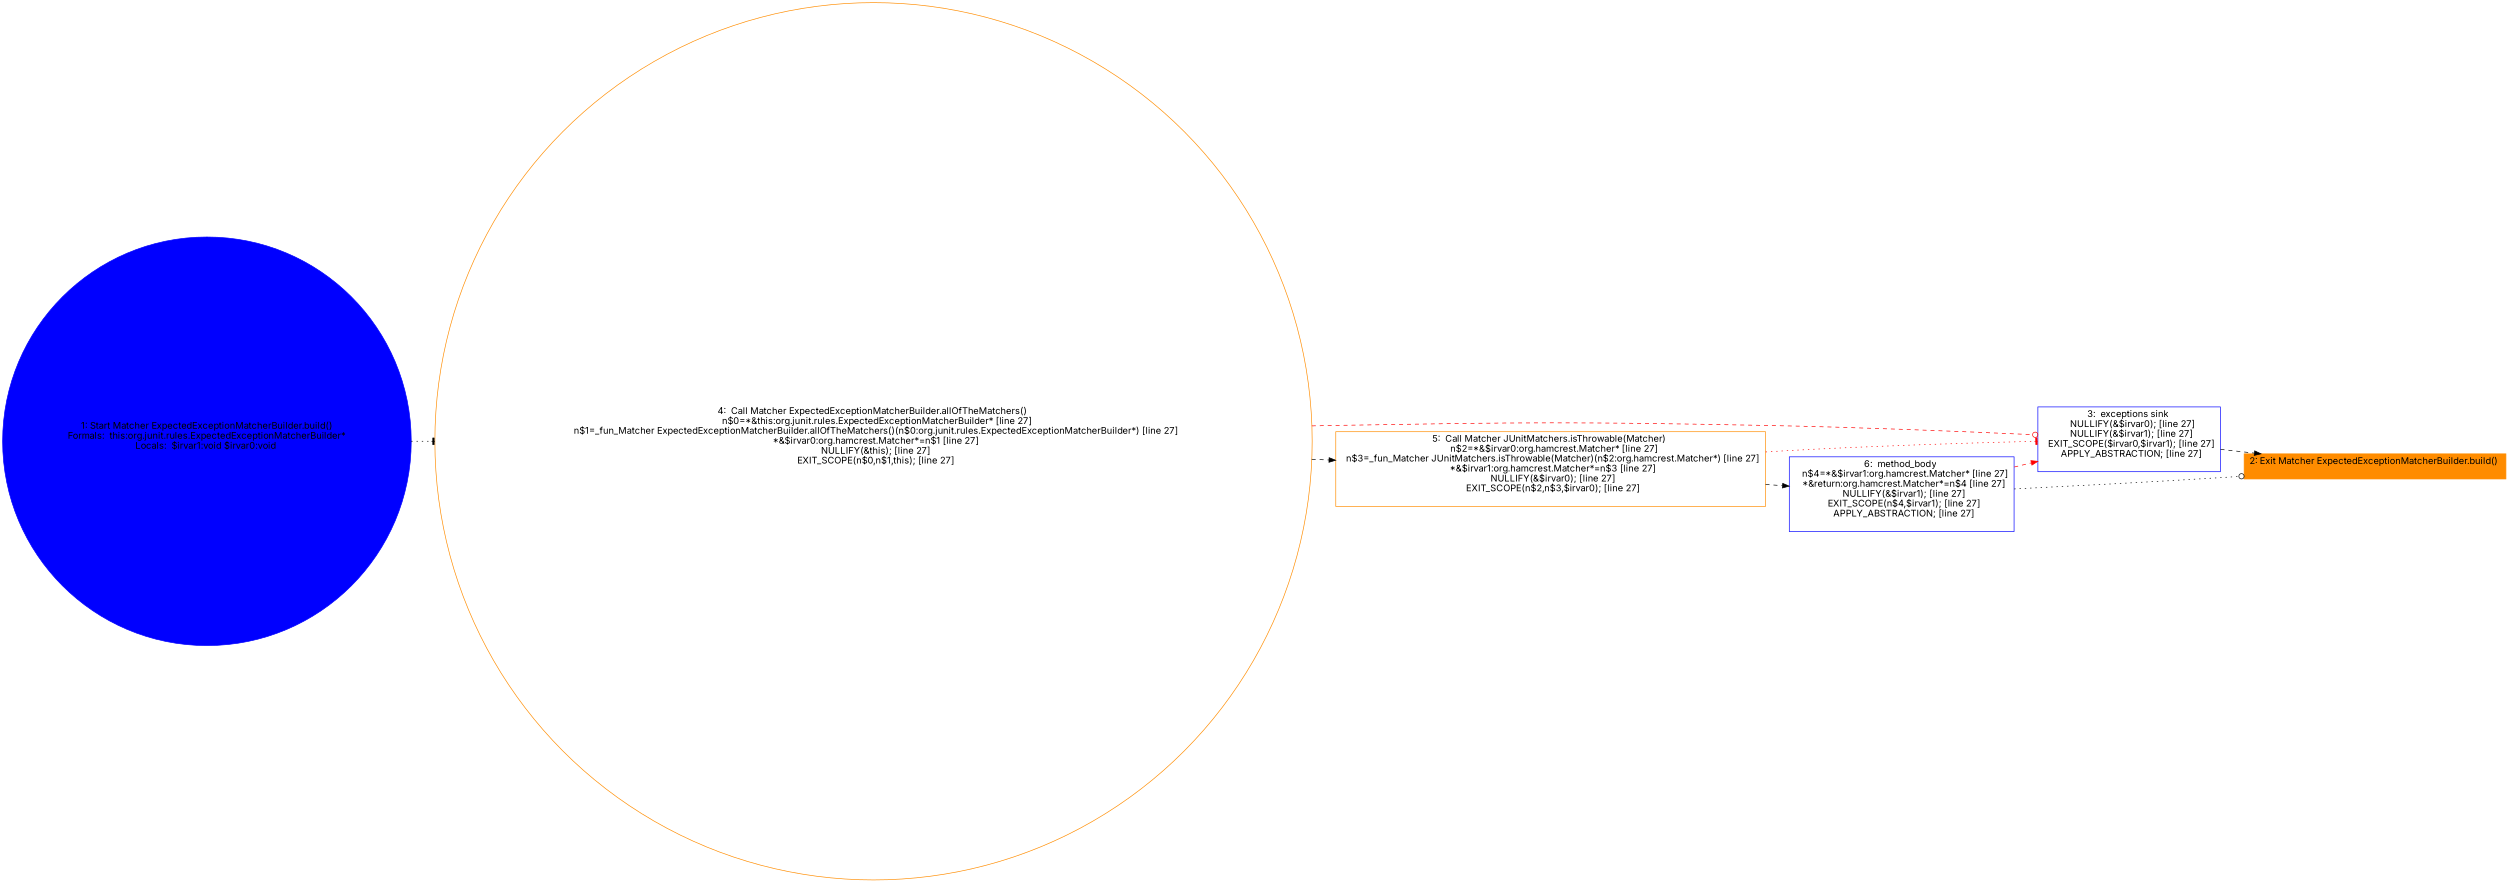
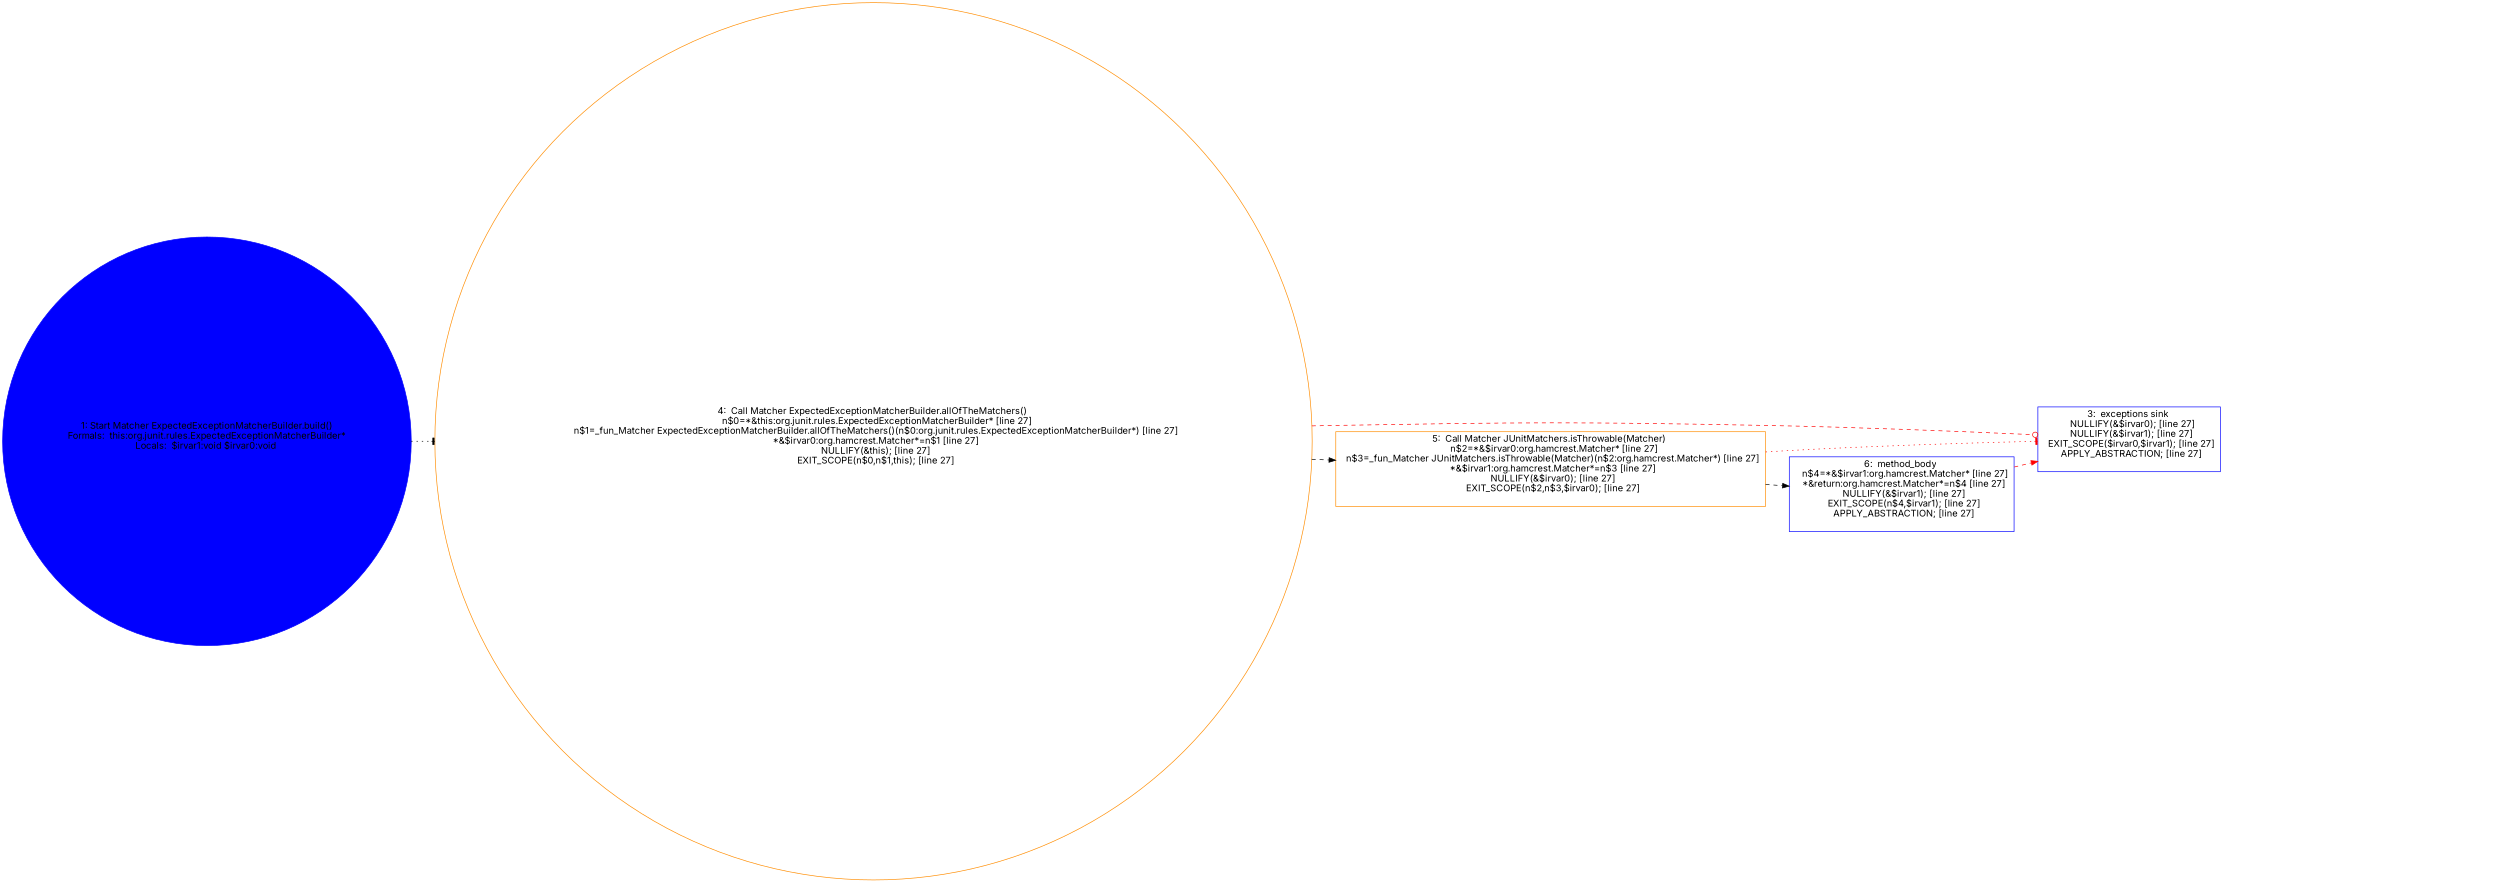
node "2: Exit Matcher ExpectedExceptionMatcherBuilder.build()": removed
